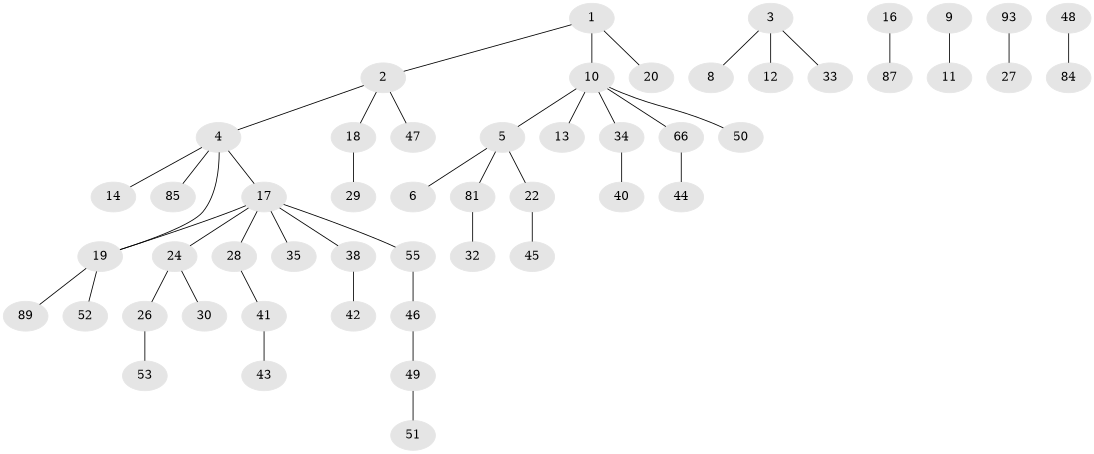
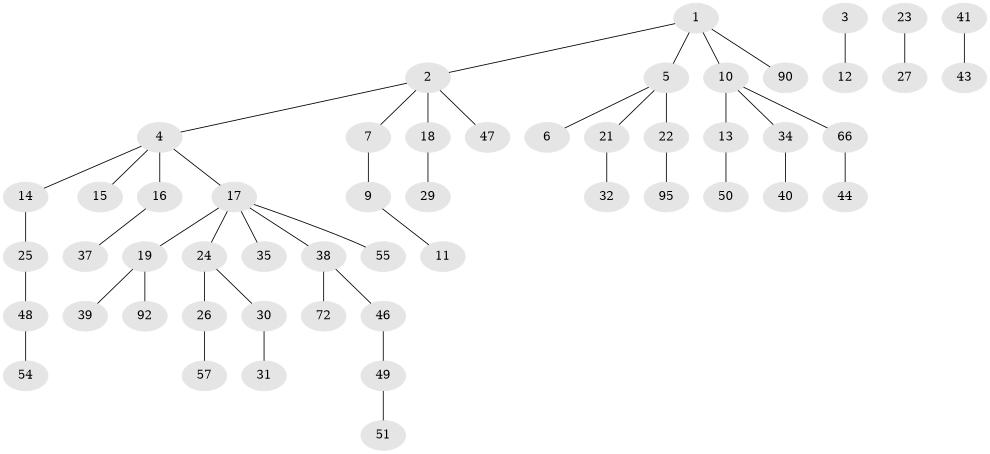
node "93": label "93" -> "23"
node "20": label "20" -> "90"
node "8": removed
node "33": removed
node "87": label "87" -> "37"
node "84": label "84" -> "54"
edge "10" -- "5": now "1" -- "5"
edge "10" -- "50": now "13" -- "50"
node "7": added
node "85": label "85" -> "15"
node "81": label "81" -> "21"
edge "4" -- "19": now "4" -- "16"
node "25": added
node "28": removed
node "45": label "45" -> "95"
edge "55" -- "46": now "38" -- "46"
node "89": label "89" -> "39"
node "52": label "52" -> "92"
node "42": label "42" -> "72"
node "53": label "53" -> "57"
node "31": added
